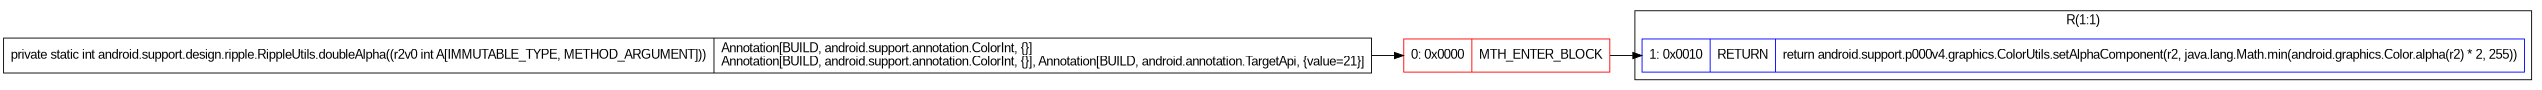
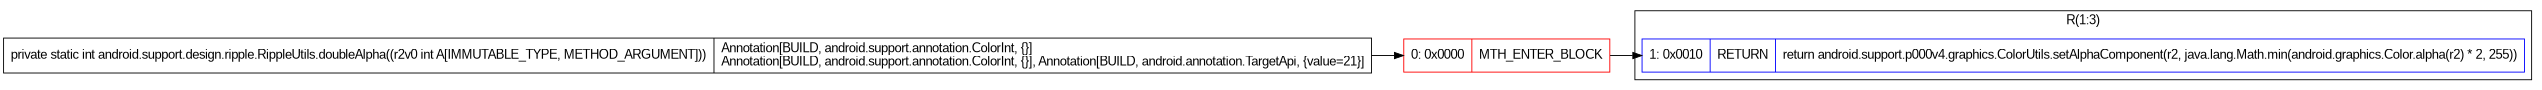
cluster "R(1:1)": label "R(1:1)" -> "R(1:3)"
